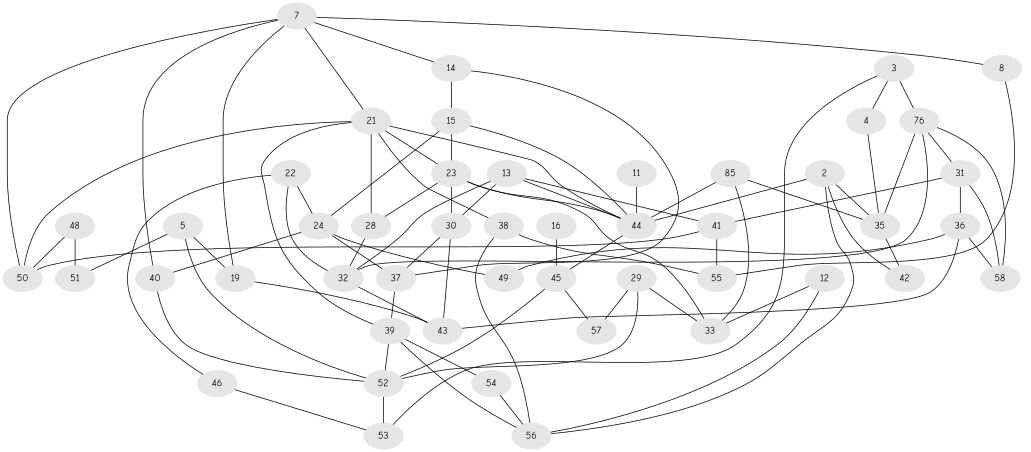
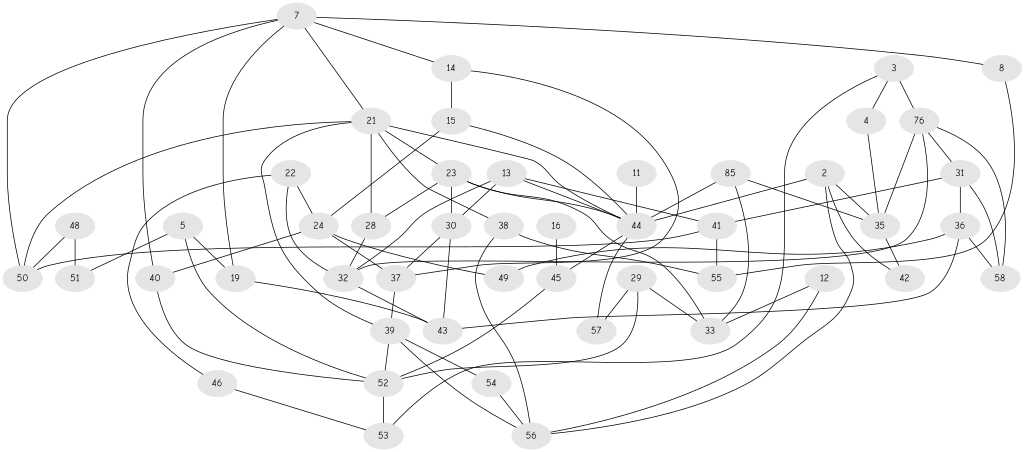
edge "15" -- "23": removed
edge "45" -- "57": now "44" -- "57"
